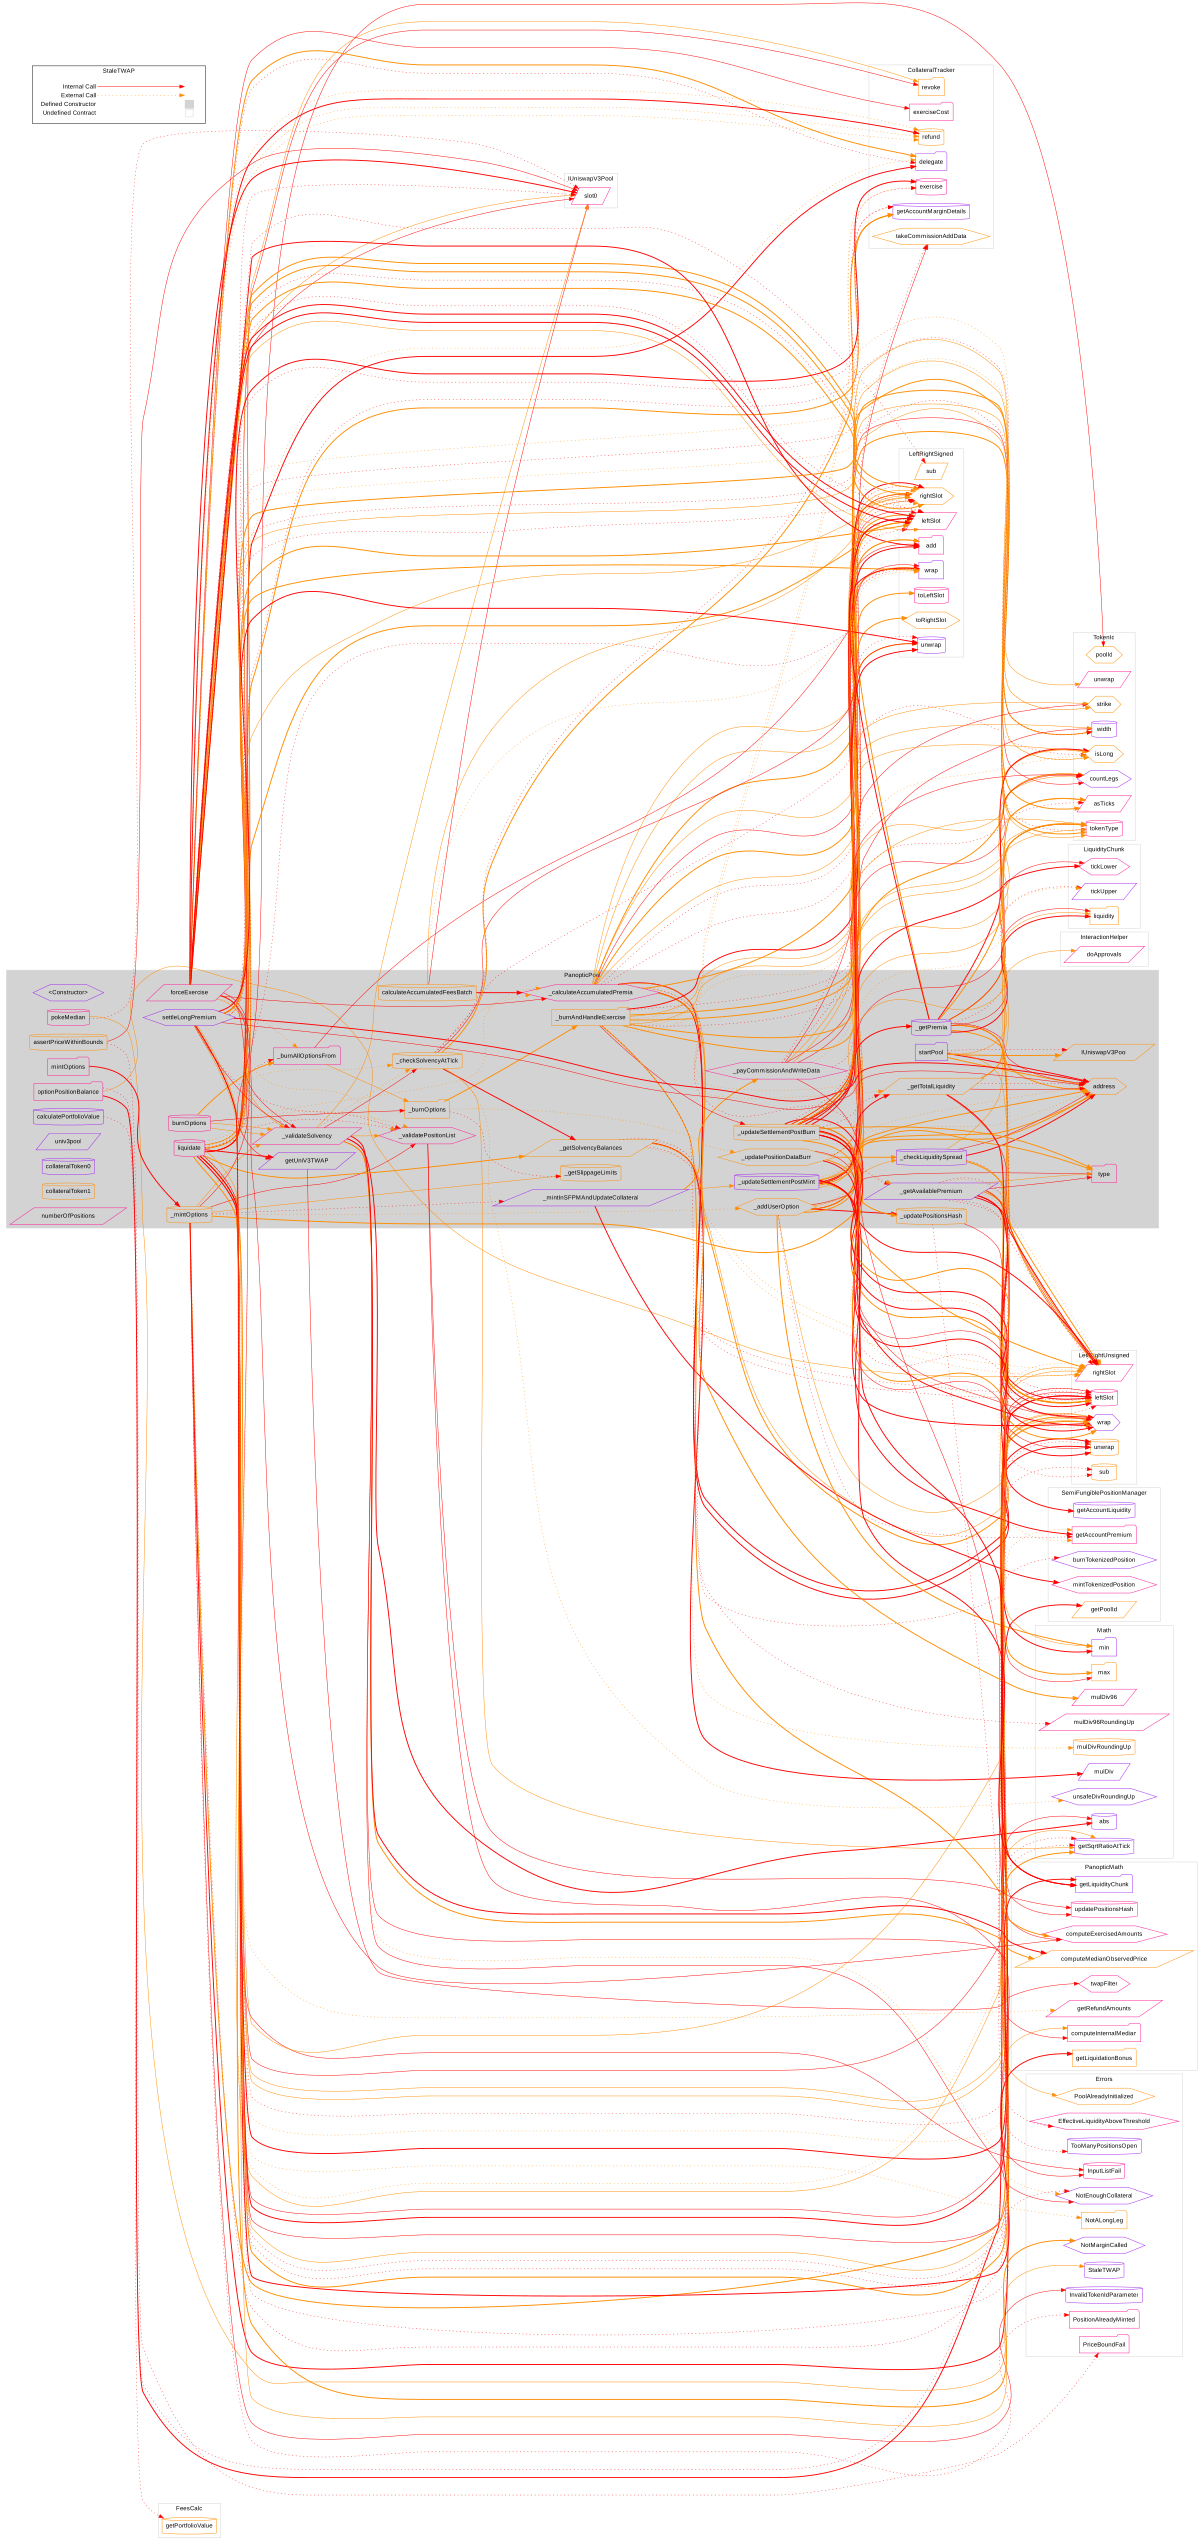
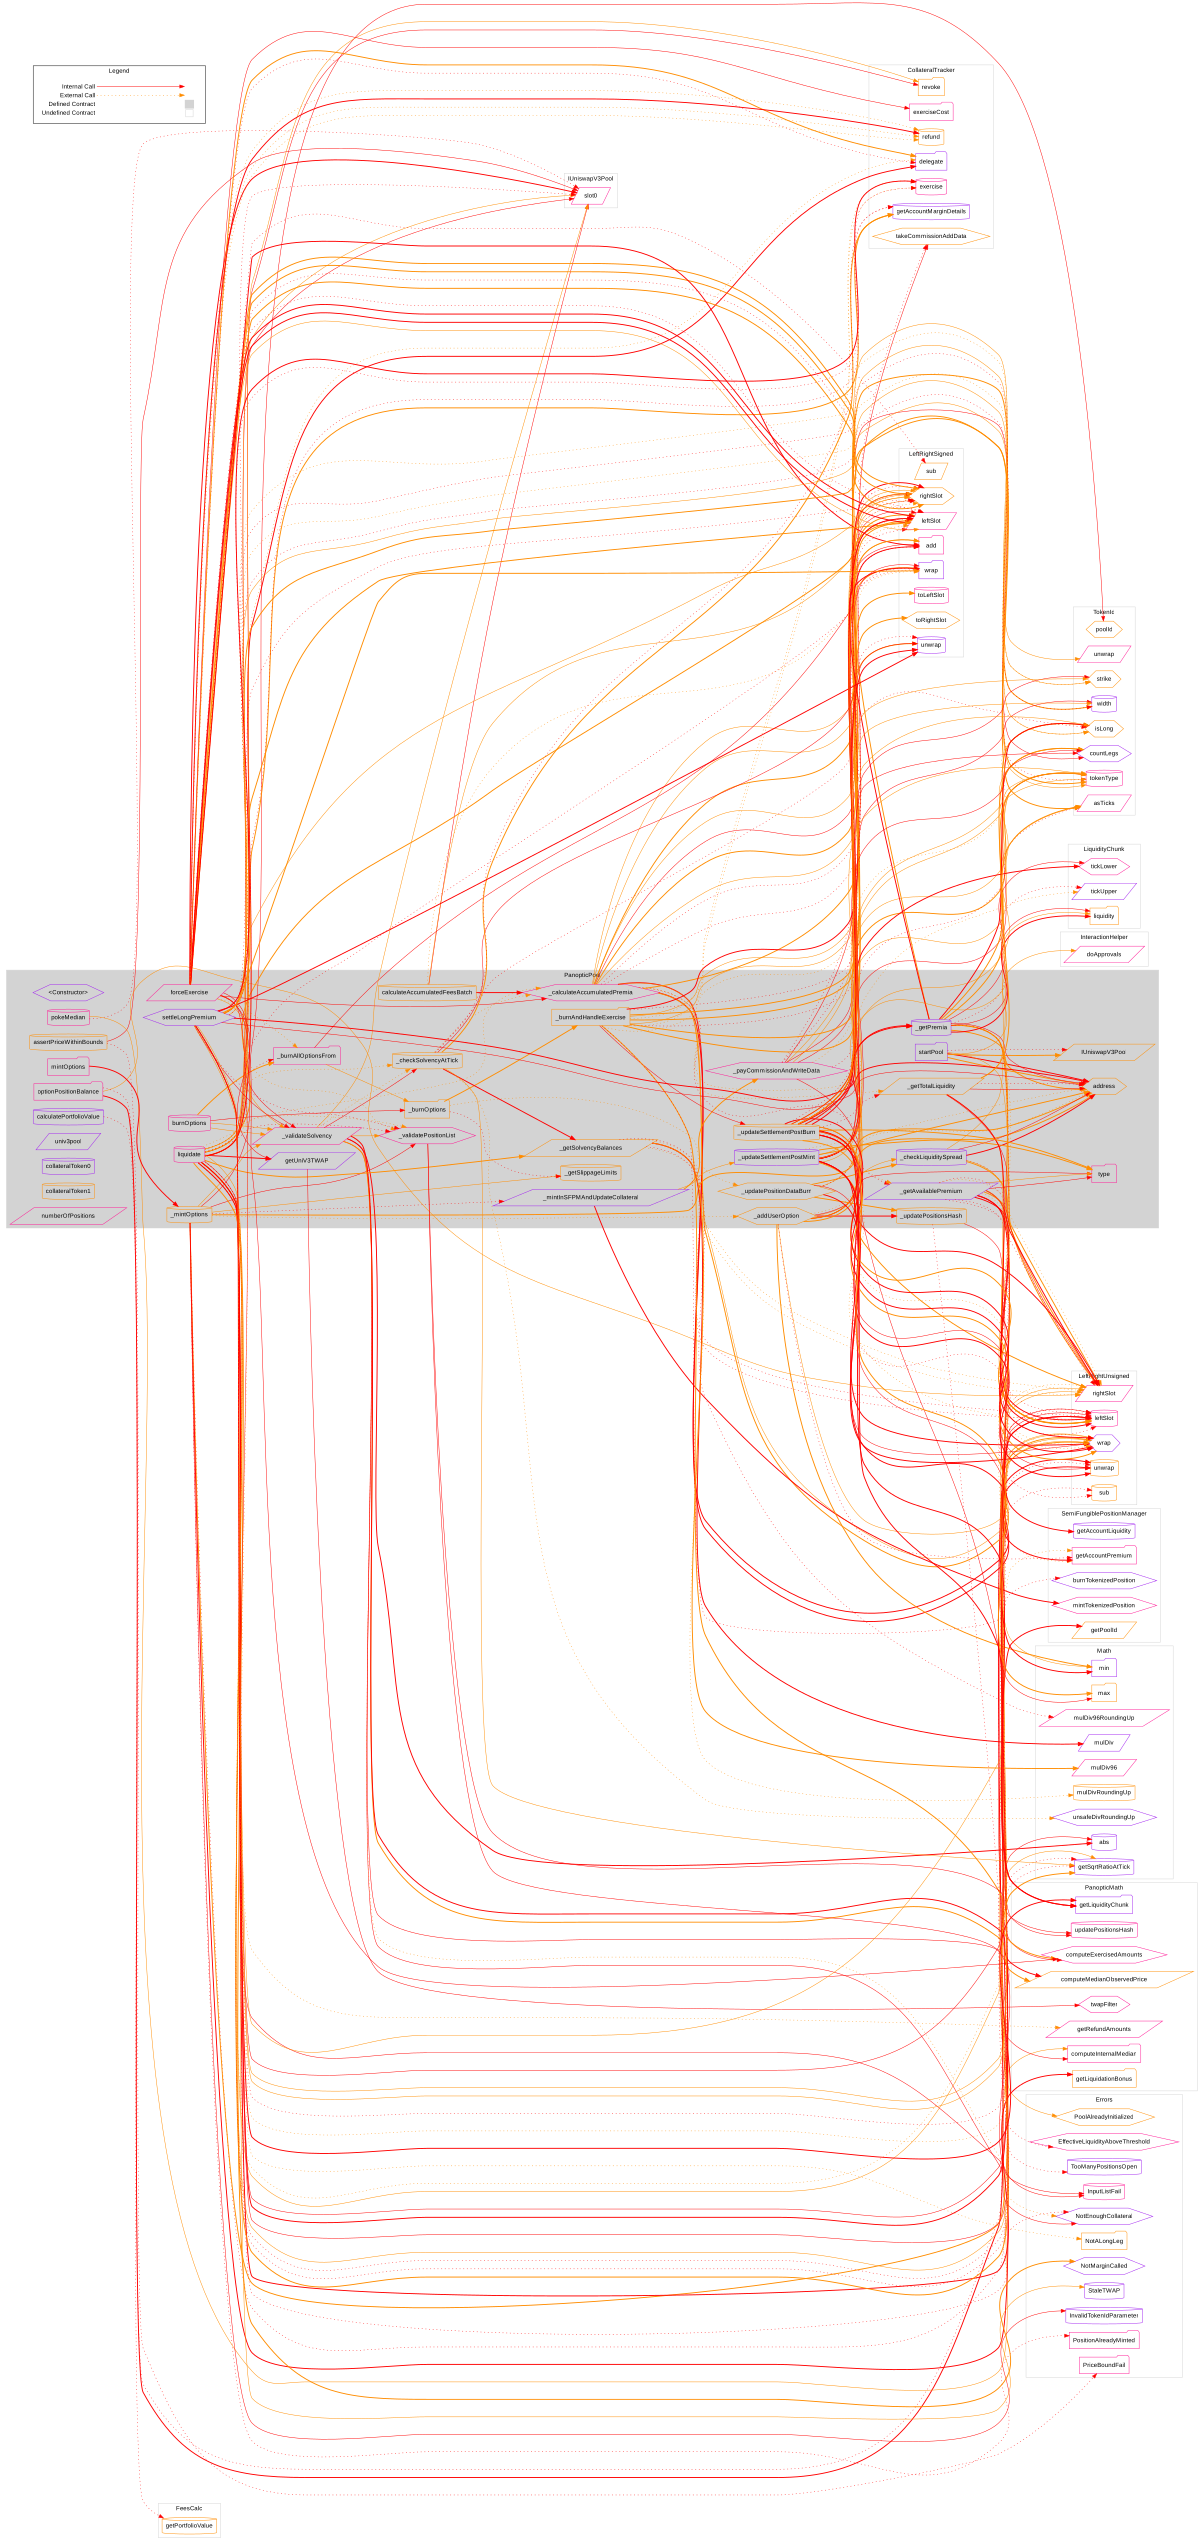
cluster "StaleTWAP": label "StaleTWAP" -> "Legend"
node "Internal Call": text "Defined Constructor" -> "Defined Contract"
edge "_updateSettlementPostMint" -> "_getTotalLiquidity": now "_updateSettlementPostMint" -> "_getPremia"
